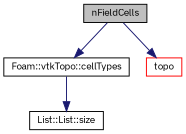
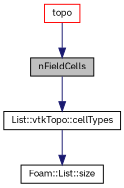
edge "nFieldCells" -> "topo": reversed
node "Foam::vtkTopo::cellTypes": label "Foam::vtkTopo::cellTypes" -> "List::vtkTopo::cellTypes"
node "List::List::size": label "List::List::size" -> "Foam::List::size"
